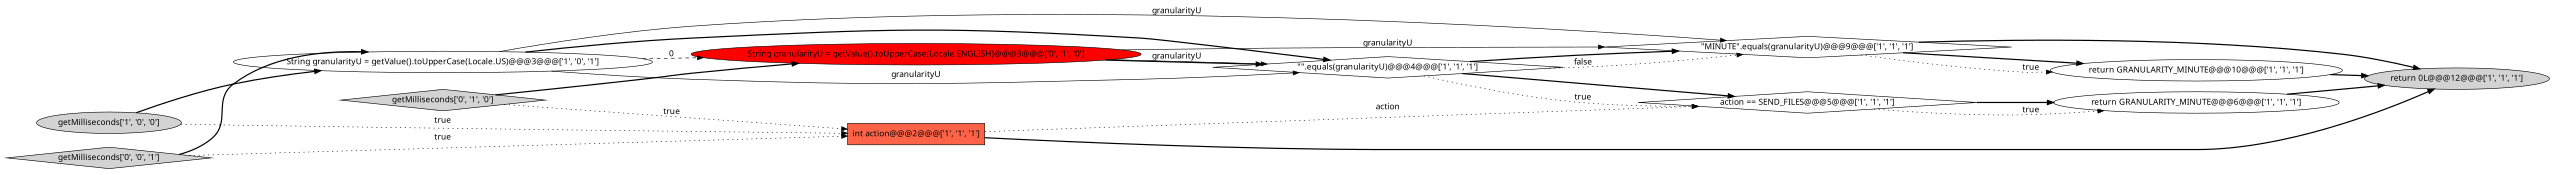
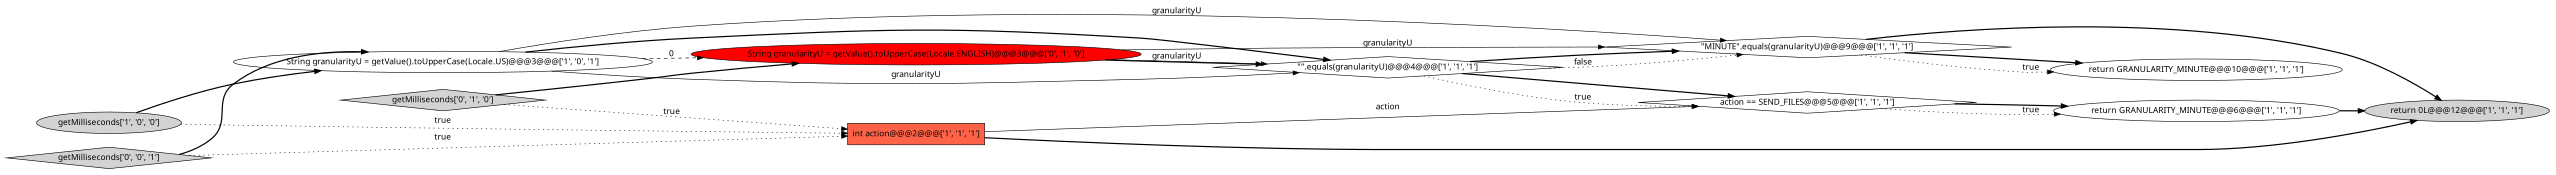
edge "return GRANULARITY_MINUTE@@@10@@@['1', '1', '1']" -> "return 0L@@@12@@@['1', '1', '1']": removed
edge "int action@@@2@@@['1', '1', '1']" -> "action == SEND_FILES@@@5@@@['1', '1', '1']": style dotted -> solid
